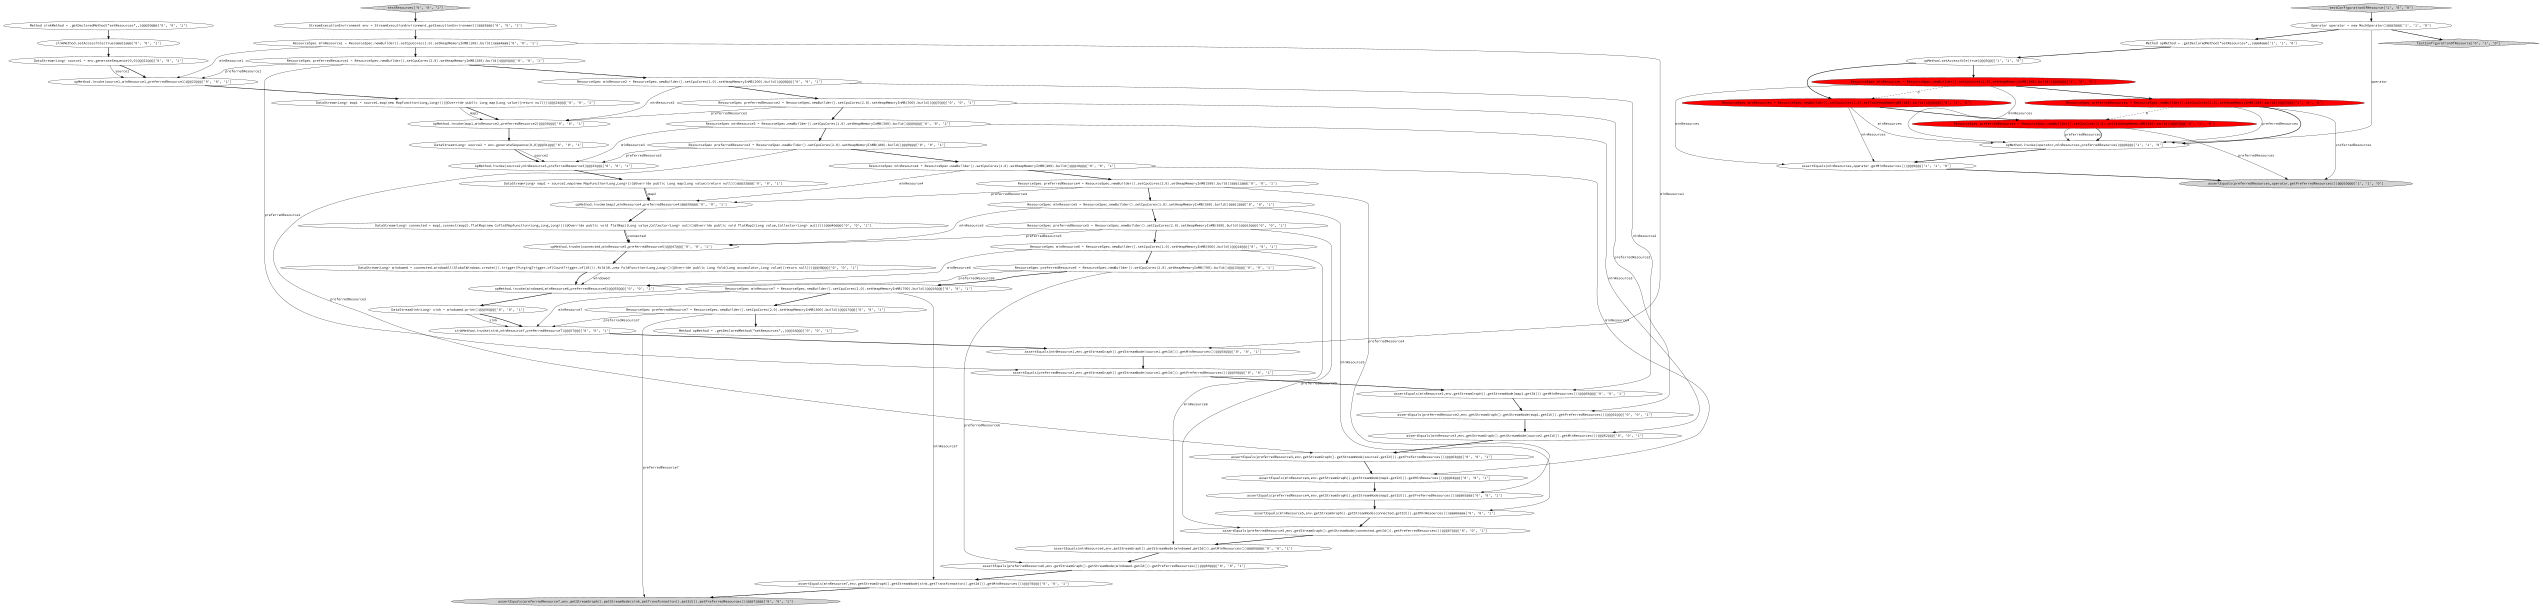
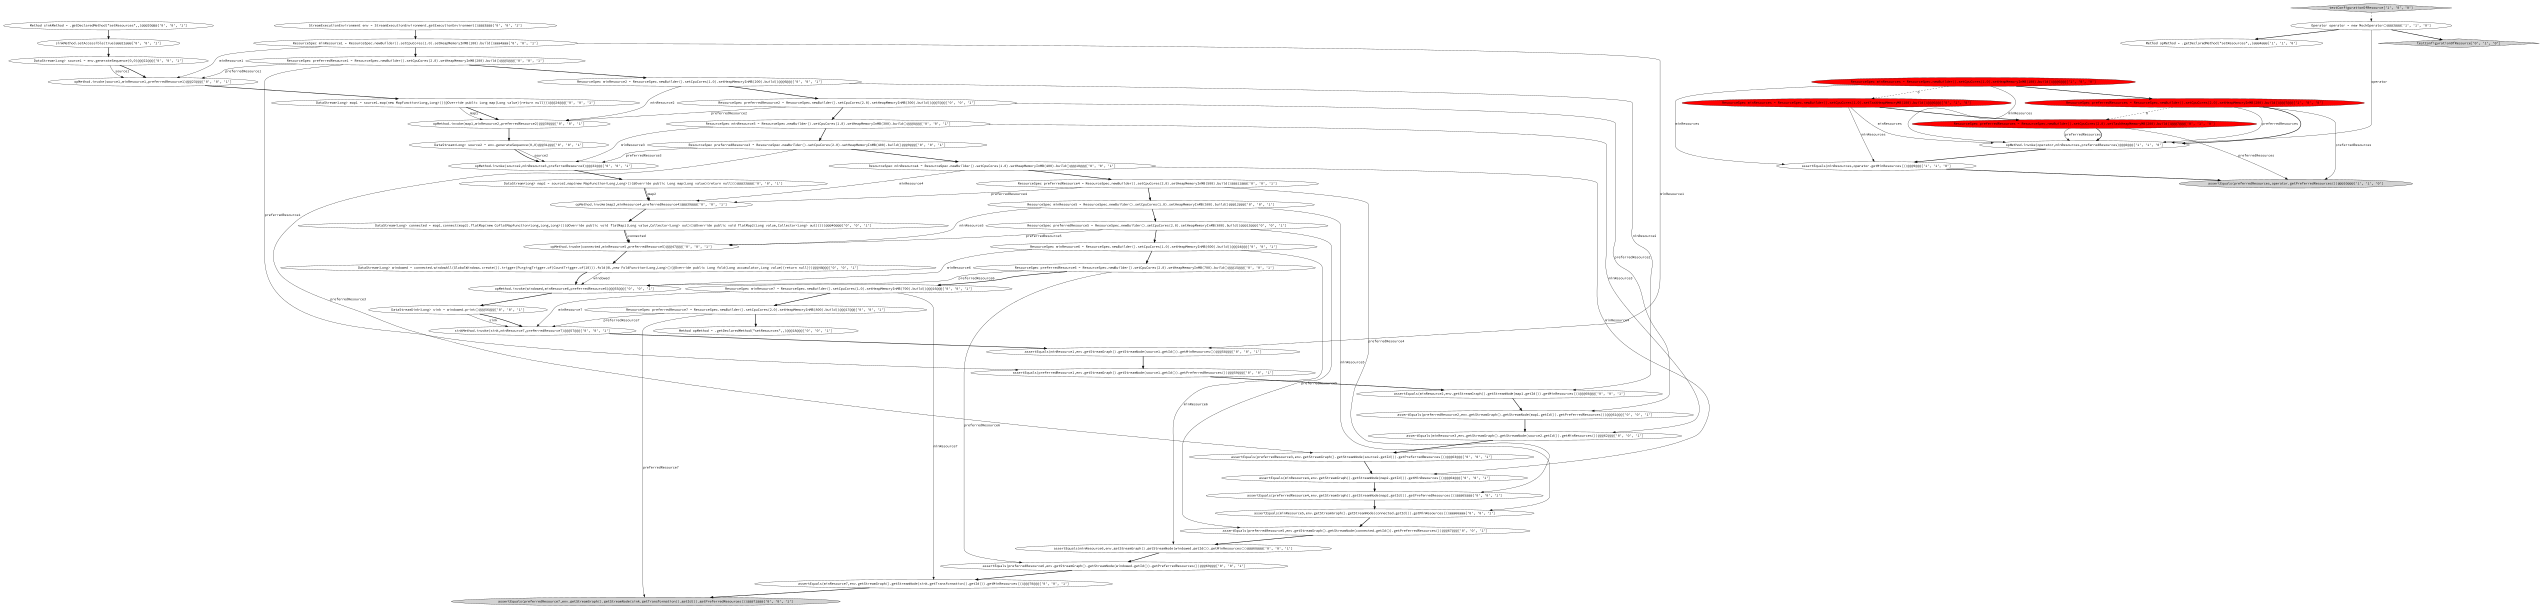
node "testResources['0', '0', '1']": removed
edge "testConfigurationOfResource['1', '0', '0']" -> "Operator operator = new MockOperator()@@@3@@@['1', '1', '0']": style bold -> dashed
node "opMethod.setAccessible(true)@@@5@@@['1', '1', '0']": removed
